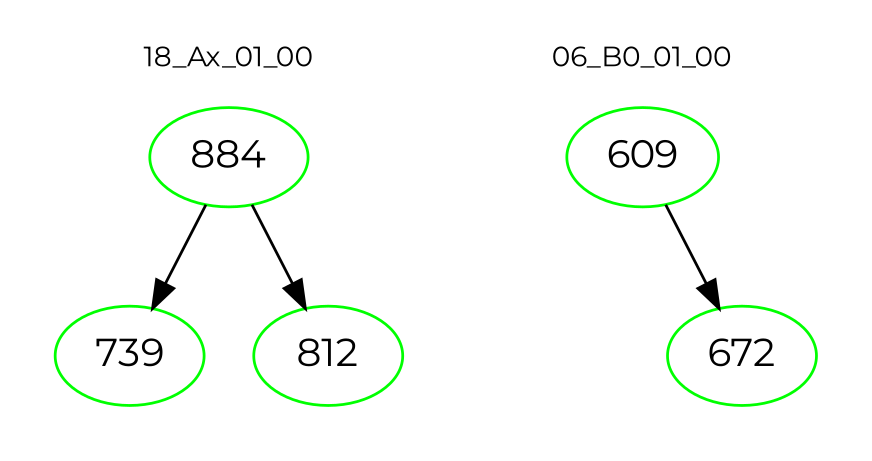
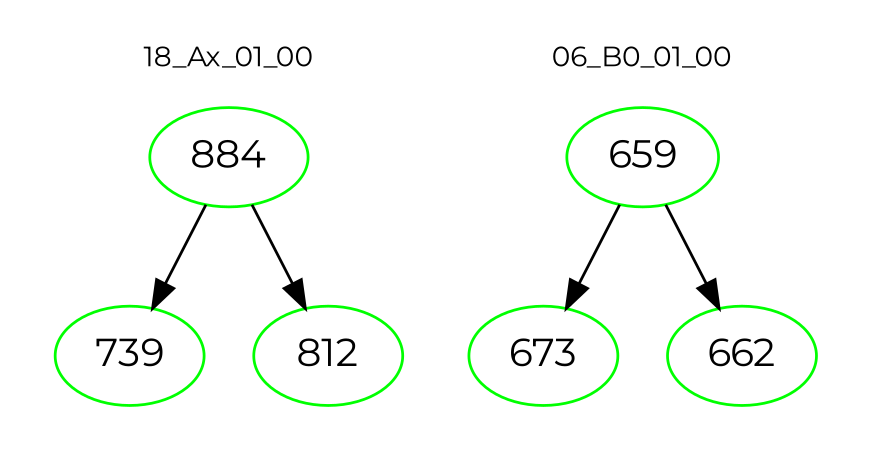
node "609": label "609" -> "659"
node "673": added
node "672": label "672" -> "662"
